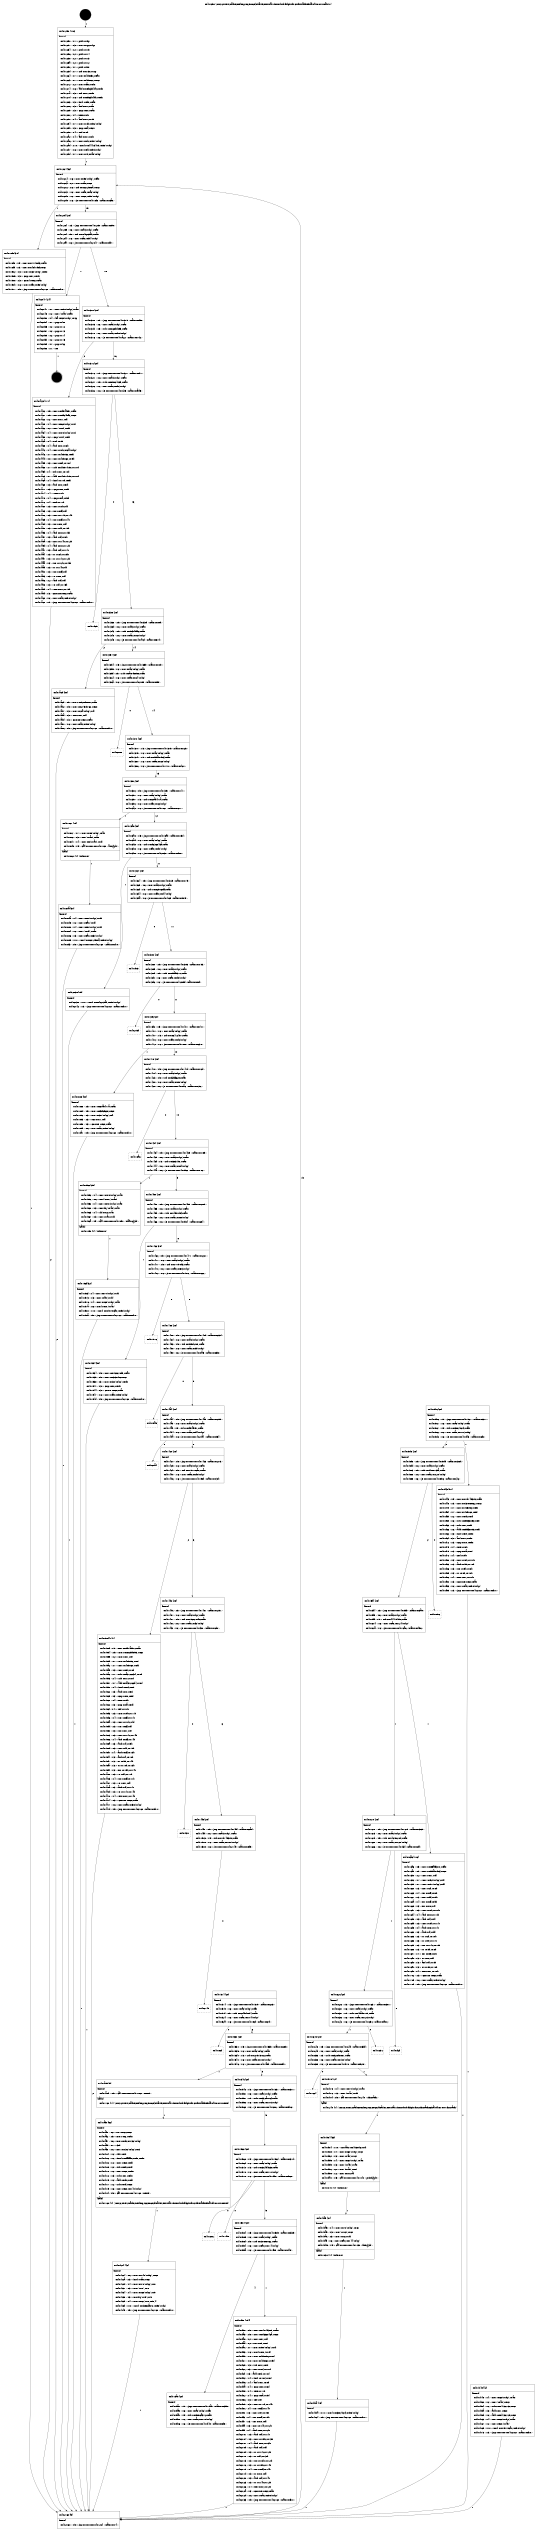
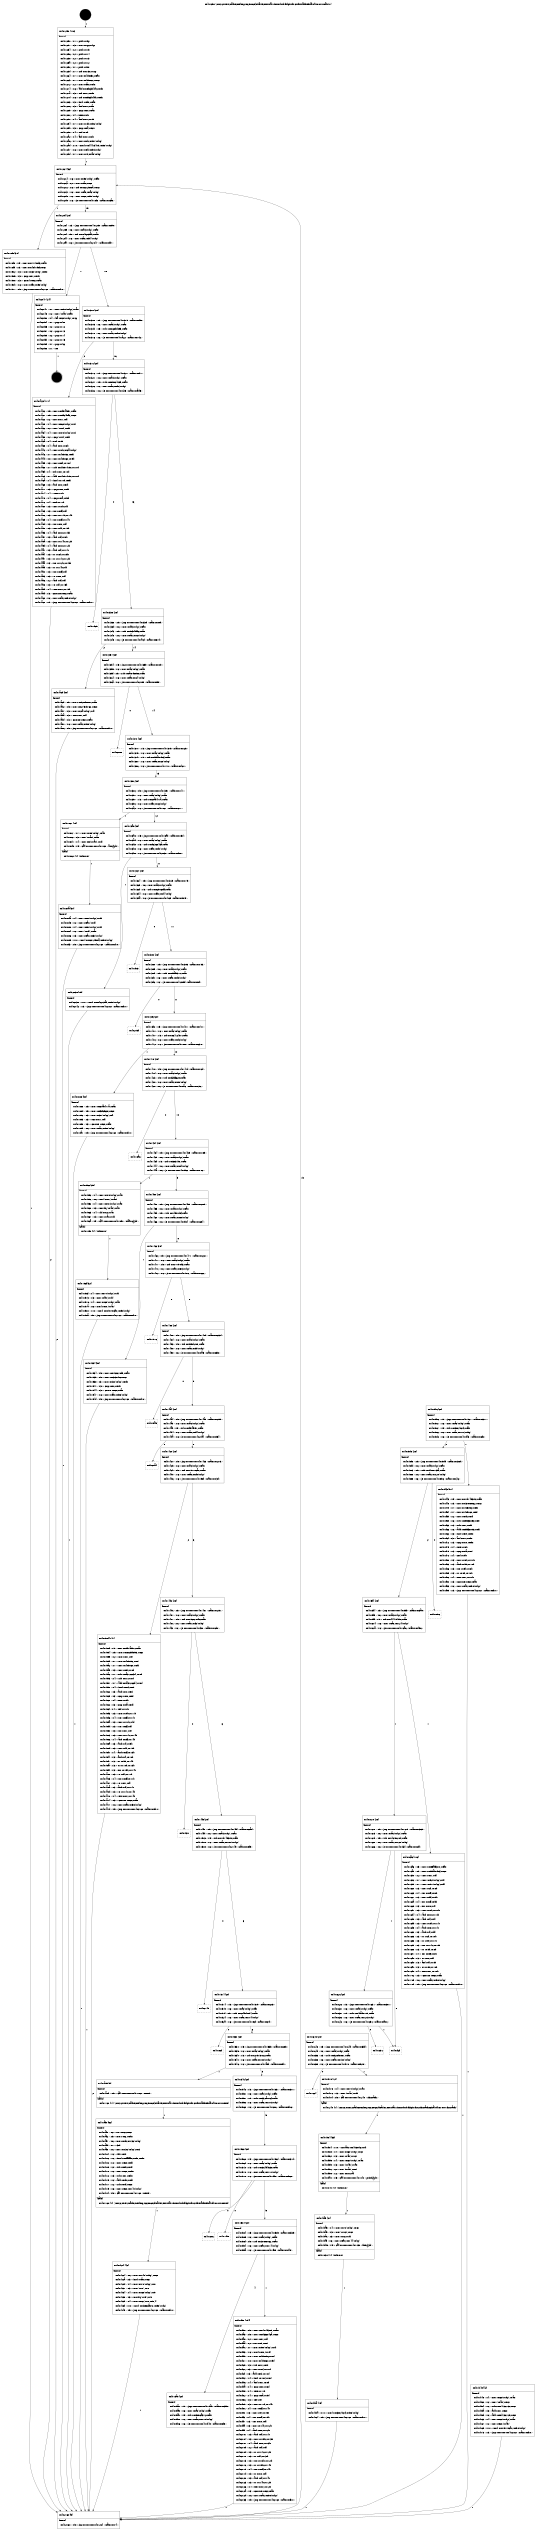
edge "0x4014f8 [28]" -> "0x401514 [28]": added, label "6"
edge "0x40162c [28]" -> "0x401648 [28]": now "0x40162c [28]" -> "0x401f2f"
